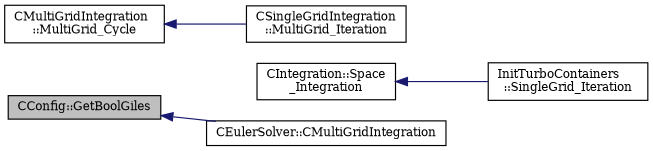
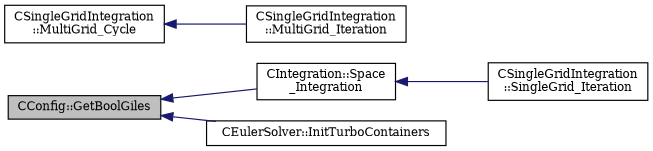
node "CMultiGridIntegration ::MultiGrid_Cycle": label "CMultiGridIntegration ::MultiGrid_Cycle" -> "CSingleGridIntegration ::MultiGrid_Cycle"
node "InitTurboContainers ::SingleGrid_Iteration": label "InitTurboContainers ::SingleGrid_Iteration" -> "CSingleGridIntegration ::SingleGrid_Iteration"
edge "CIntegration::Space _Integration" -> "CConfig::GetBoolGiles": added
node "CEulerSolver::CMultiGridIntegration": label "CEulerSolver::CMultiGridIntegration" -> "CEulerSolver::InitTurboContainers"
